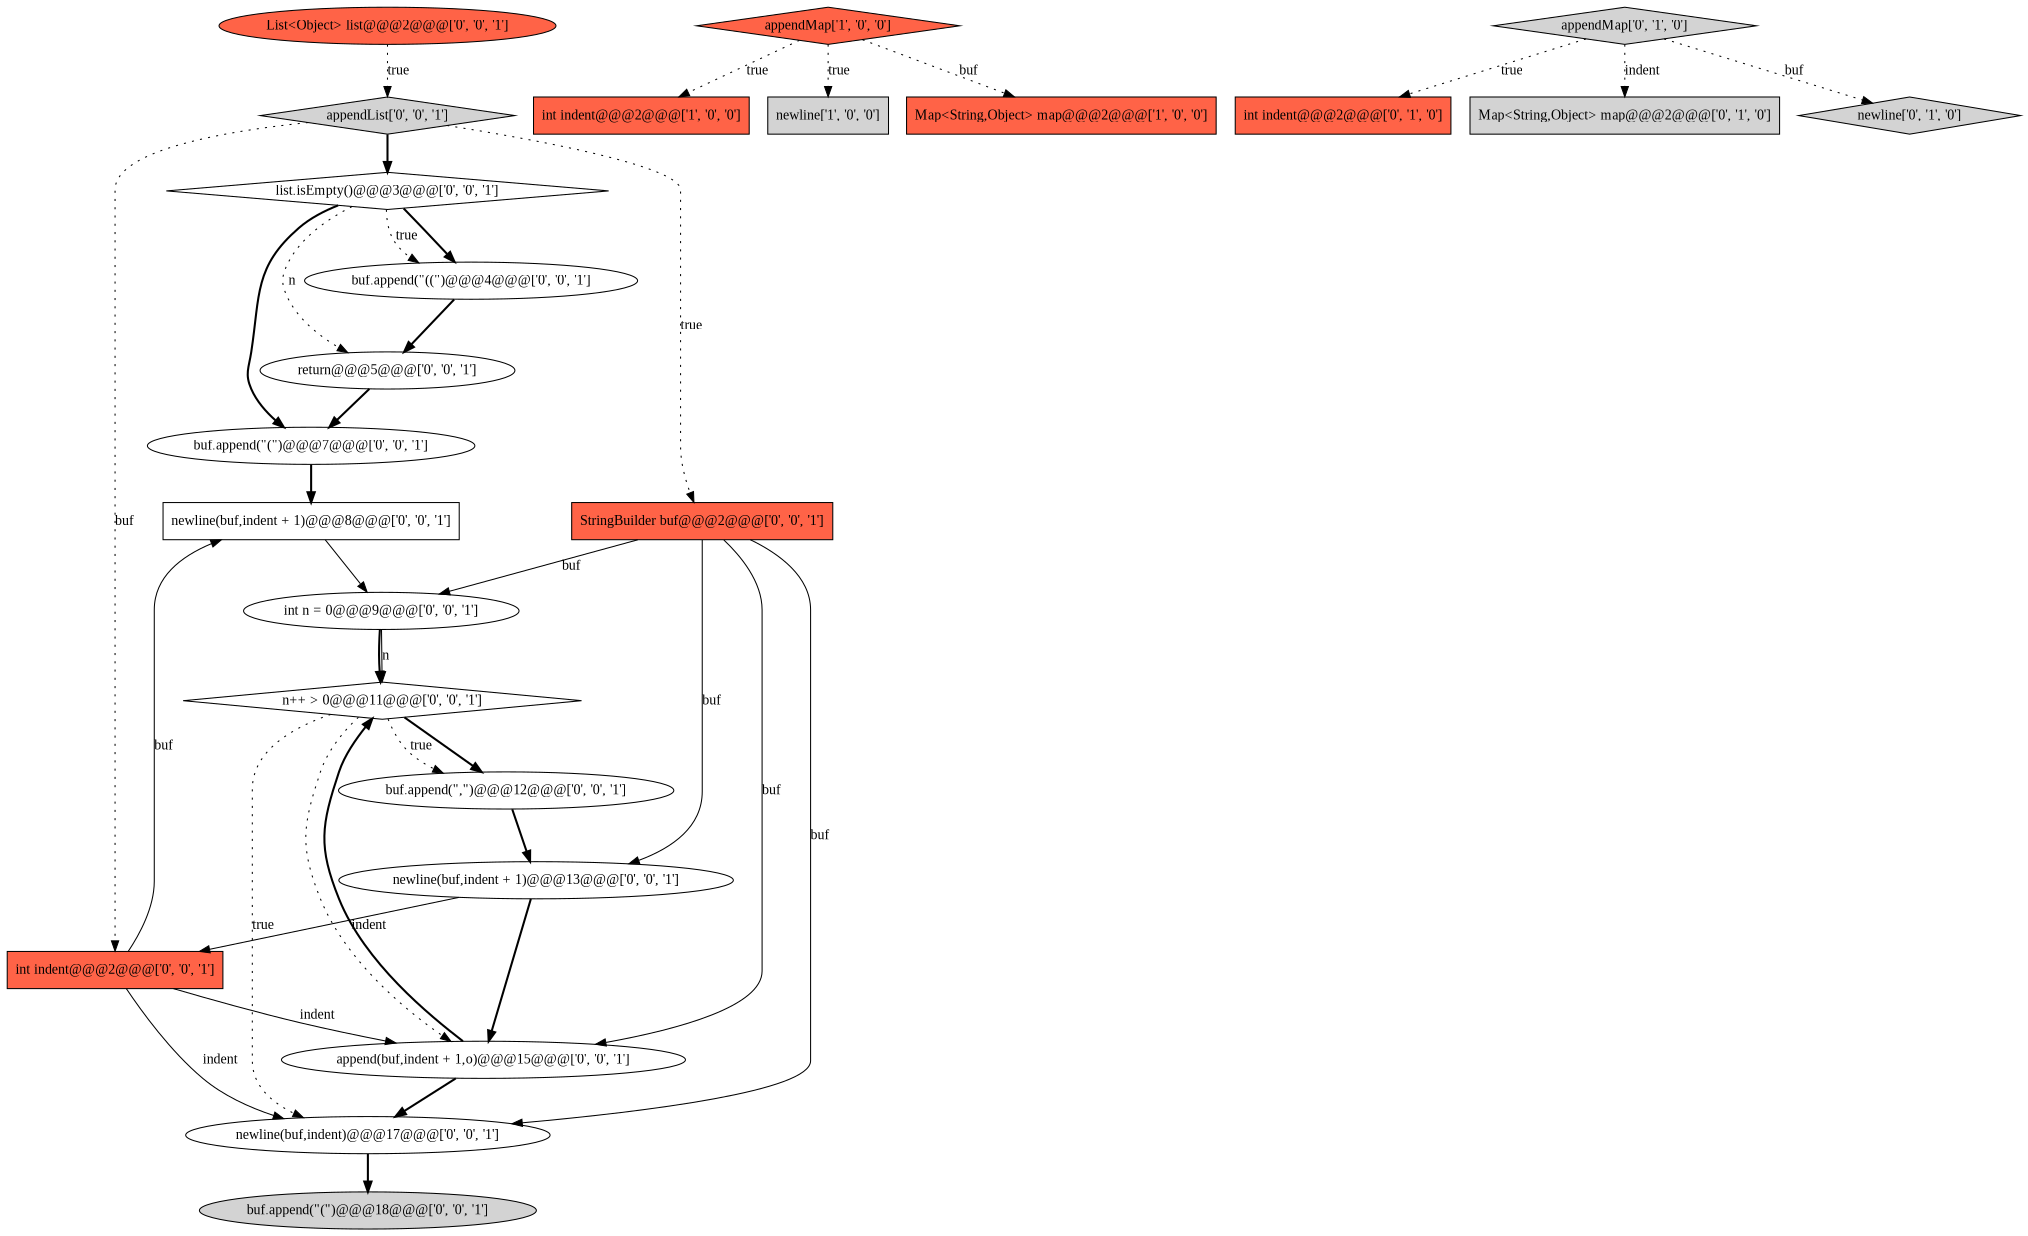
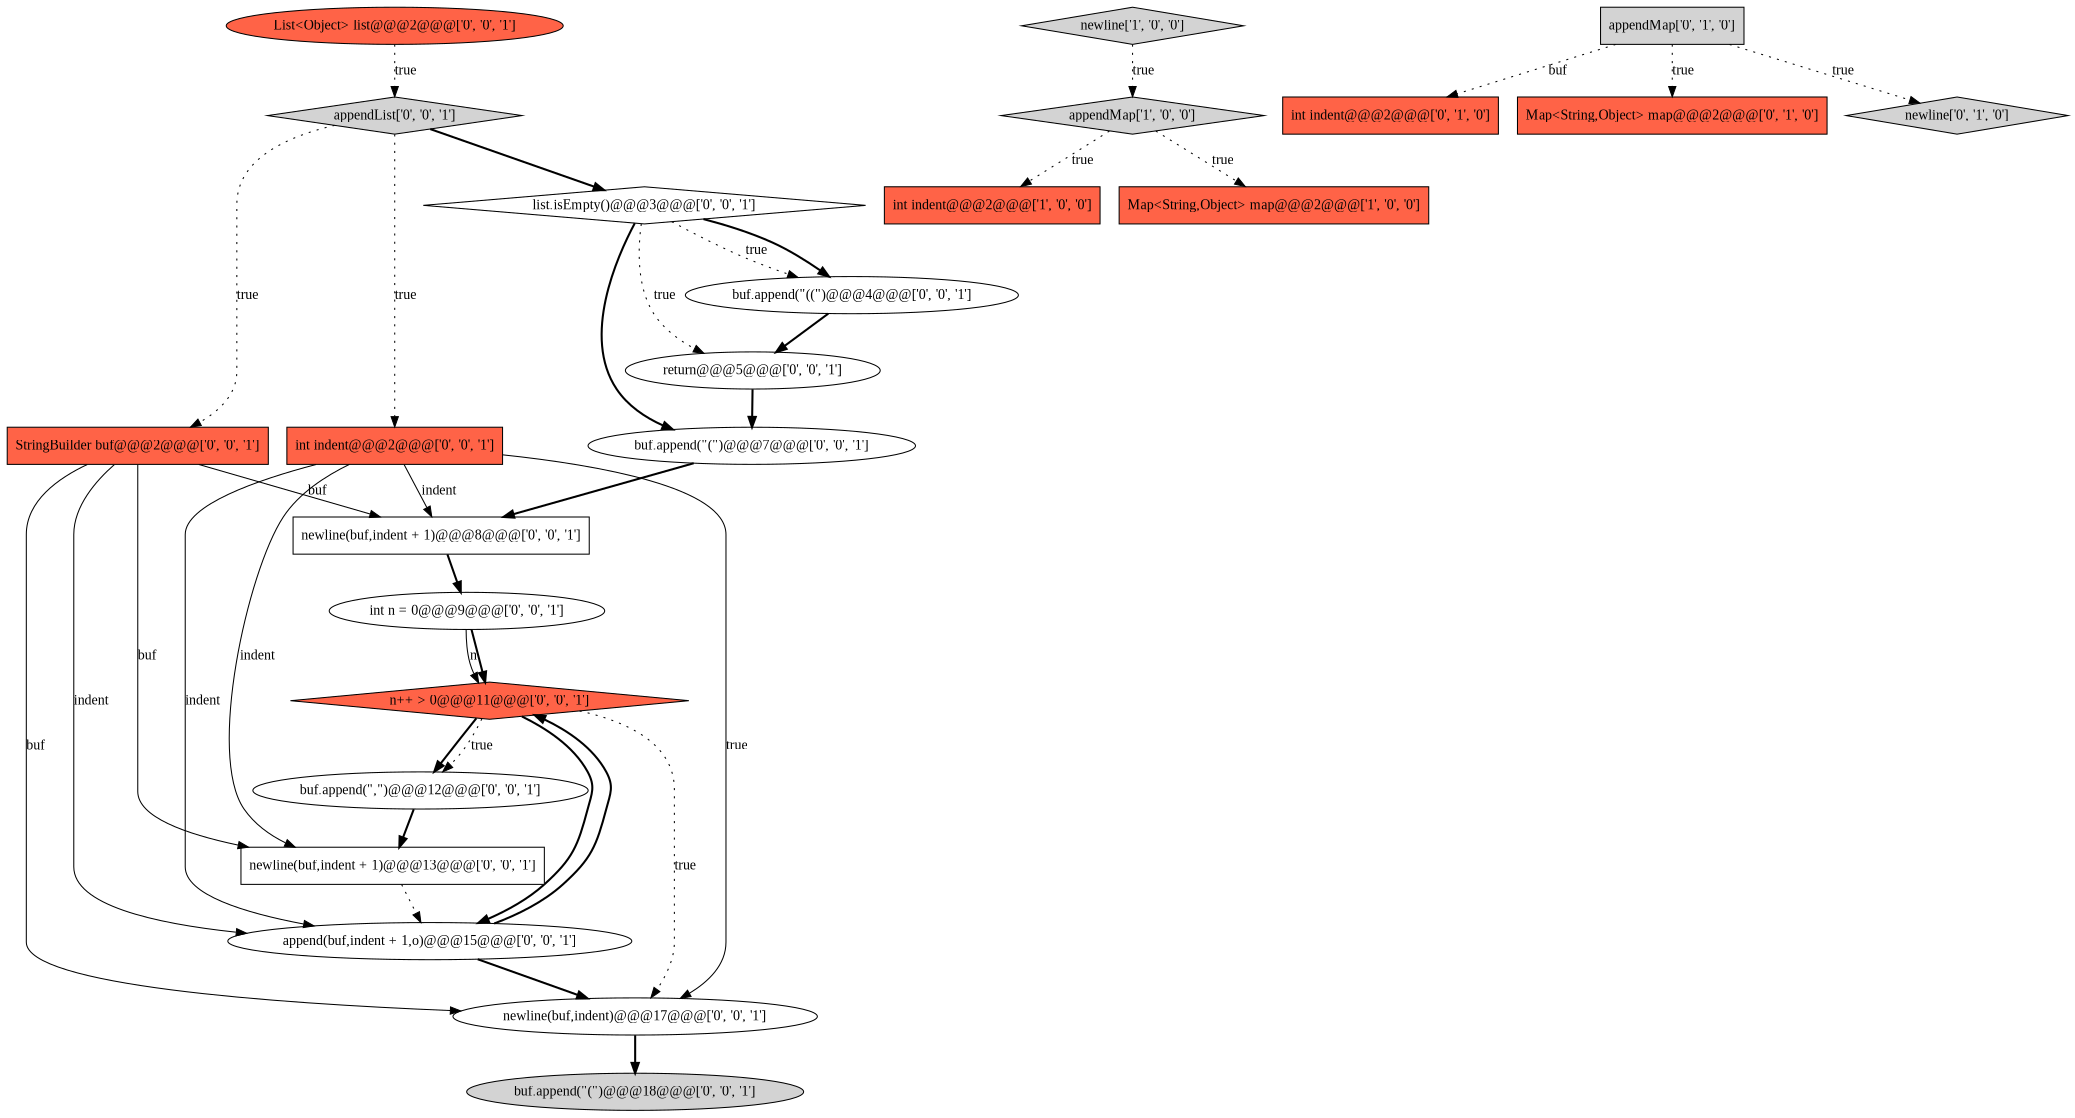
node "appendMap['1', '0', '0']": fillcolor tomato -> lightgray
node "appendMap['0', '1', '0']": shape diamond -> box
edge "appendMap['1', '0', '0']" -> "newline['1', '0', '0']": reversed
edge "appendMap['1', '0', '0']" -> "Map<String,Object> map@@@2@@@['1', '0', '0']": label "buf" -> "true"
edge "appendMap['0', '1', '0']" -> "int indent@@@2@@@['0', '1', '0']": label "true" -> "buf"
edge "appendMap['0', '1', '0']" -> "Map<String,Object> map@@@2@@@['0', '1', '0']": label "indent" -> "true"
edge "appendMap['0', '1', '0']" -> "newline['0', '1', '0']": label "buf" -> "true"
node "newline['1', '0', '0']": shape box -> diamond
node "Map<String,Object> map@@@2@@@['0', '1', '0']": fillcolor lightgray -> tomato
edge "list.isEmpty()@@@3@@@['0', '0', '1']" -> "return@@@5@@@['0', '0', '1']": label "n" -> "true"
edge "appendList['0', '0', '1']" -> "int indent@@@2@@@['0', '0', '1']": label "buf" -> "true"
edge "newline(buf,indent + 1)@@@8@@@['0', '0', '1']" -> "int n = 0@@@9@@@['0', '0', '1']": style solid -> bold
edge "StringBuilder buf@@@2@@@['0', '0', '1']" -> "int n = 0@@@9@@@['0', '0', '1']": now "StringBuilder buf@@@2@@@['0', '0', '1']" -> "newline(buf,indent + 1)@@@8@@@['0', '0', '1']"
node "n++ > 0@@@11@@@['0', '0', '1']": fillcolor white -> tomato
edge "int indent@@@2@@@['0', '0', '1']" -> "newline(buf,indent + 1)@@@8@@@['0', '0', '1']": label "buf" -> "indent"
edge "StringBuilder buf@@@2@@@['0', '0', '1']" -> "append(buf,indent + 1,o)@@@15@@@['0', '0', '1']": label "buf" -> "indent"
node "newline(buf,indent + 1)@@@13@@@['0', '0', '1']": shape ellipse -> box
edge "n++ > 0@@@11@@@['0', '0', '1']" -> "append(buf,indent + 1,o)@@@15@@@['0', '0', '1']": style dotted -> bold
edge "newline(buf,indent + 1)@@@13@@@['0', '0', '1']" -> "int indent@@@2@@@['0', '0', '1']": reversed
edge "newline(buf,indent + 1)@@@13@@@['0', '0', '1']" -> "append(buf,indent + 1,o)@@@15@@@['0', '0', '1']": style bold -> dotted
edge "int indent@@@2@@@['0', '0', '1']" -> "newline(buf,indent)@@@17@@@['0', '0', '1']": label "indent" -> "true"
